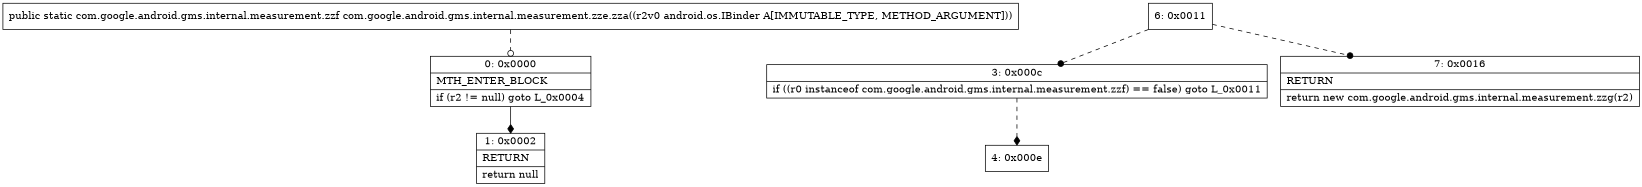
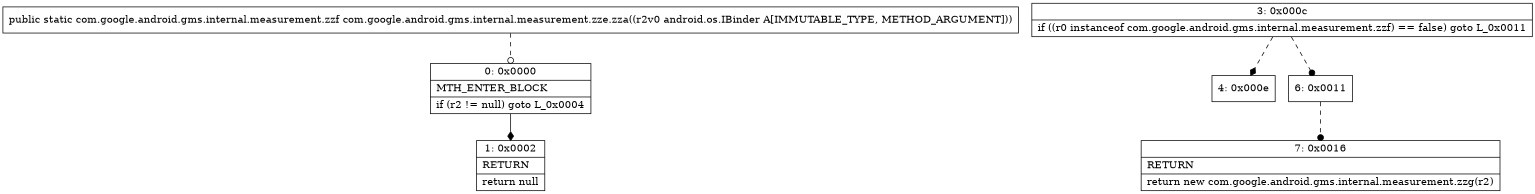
edge "6: 0x0011" -> "3: 0x000c": reversed
